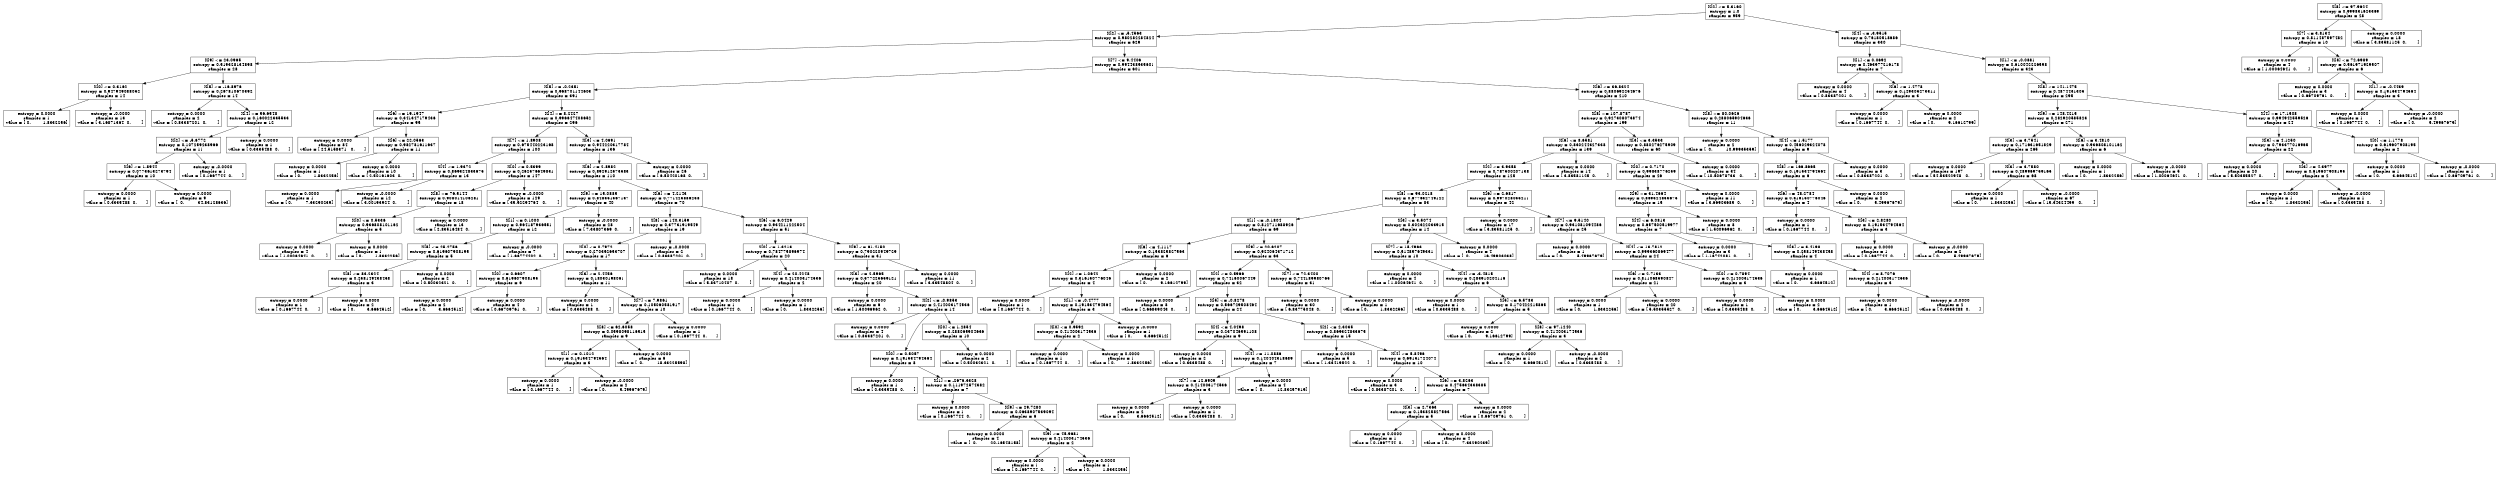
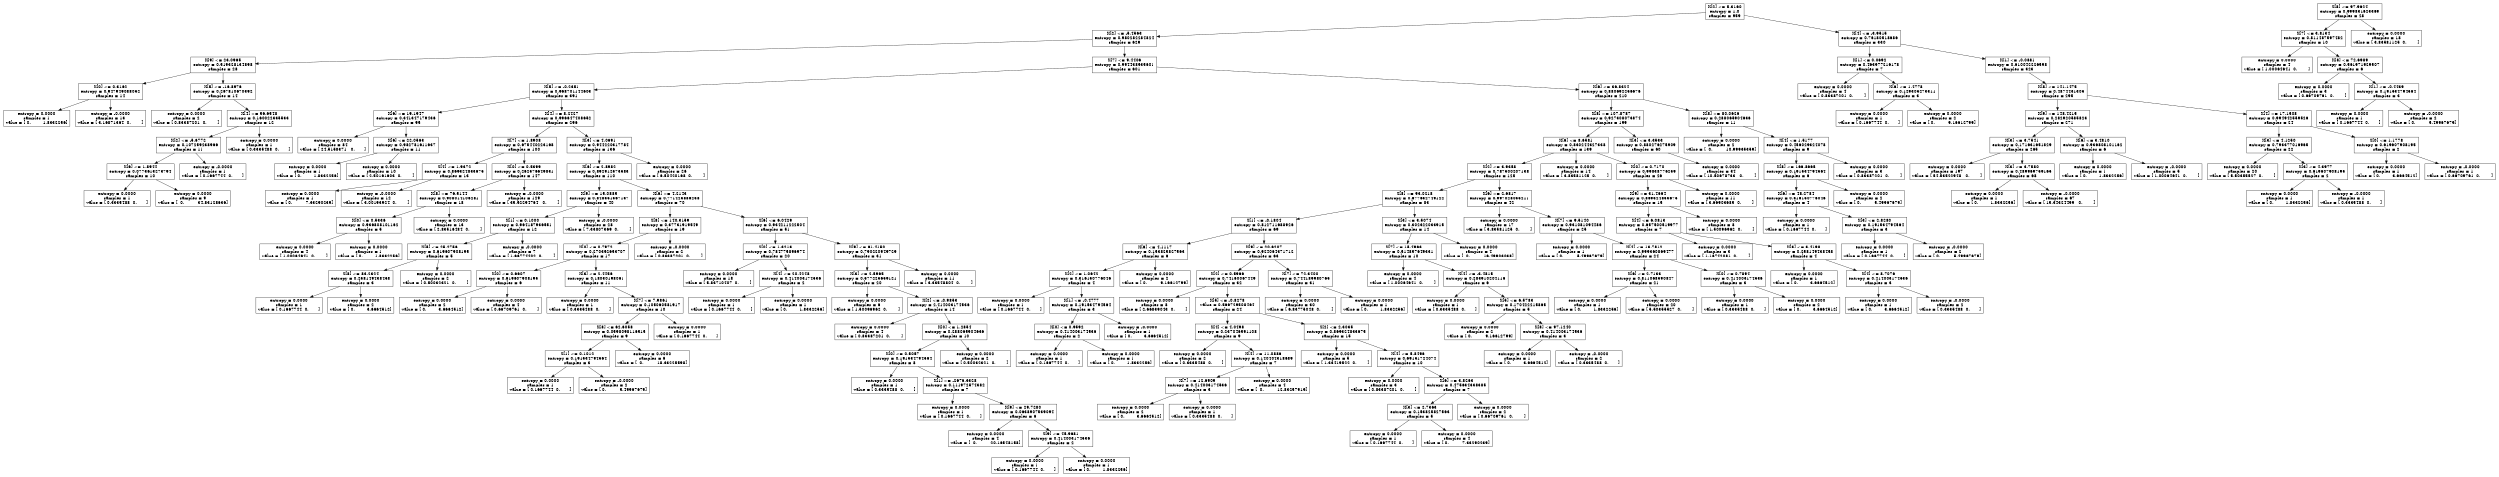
node "X[6] <= 36.8324 entropy = 0.880692254676 samples = 210": label "X[6] <= 36.8324 entropy = 0.880692254676 samples = 210" -> "X[6] <= 36.8324 entropy = 0.880692256676 samples = 210"
node "X[5] <= -0.8278 entropy = 0.566729508464 samples = 24": label "X[5] <= -0.8278 entropy = 0.566729508464 samples = 24" -> "X[5] <= -0.8278 value = 0.566729508464 samples = 24"
edge "X[2] <= -0.9853 entropy = 2.414003174536 samples = 14" -> "X[0] <= 0.5057 entropy = 0.191534794564 samples = 8": now "X[0] <= 1.2854 entropy = 0.288065904636 samples = 10" -> "X[0] <= 0.5057 entropy = 0.191534794564 samples = 8"
